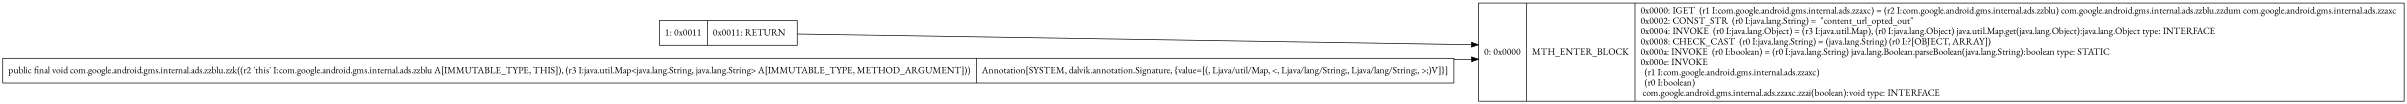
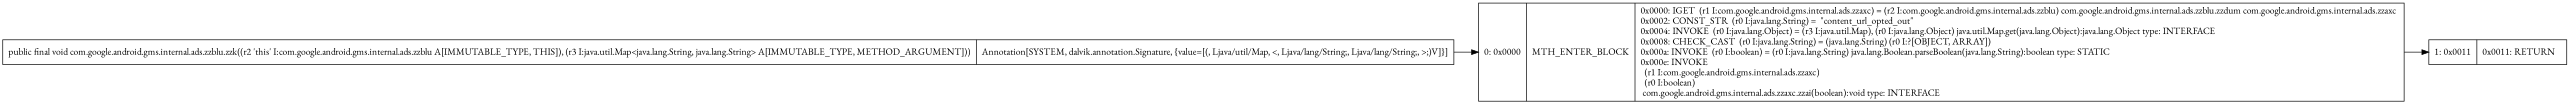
edge "1: 0x0011" -> "0: 0x0000": reversed
